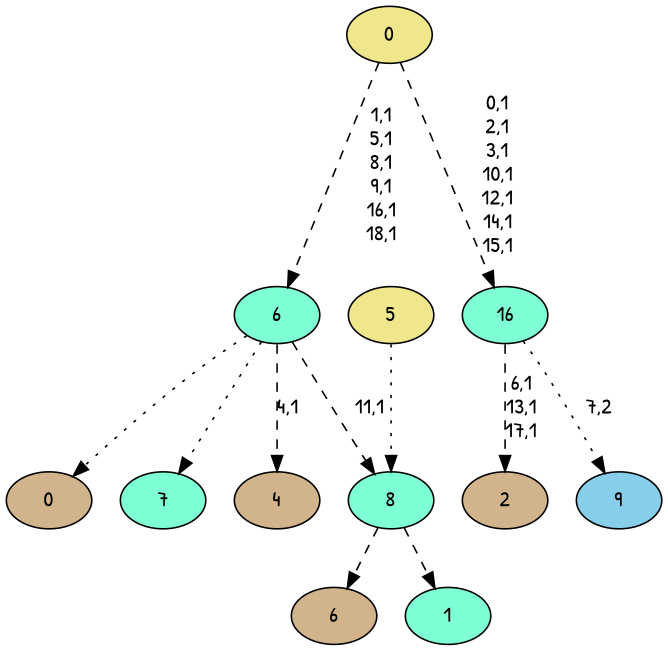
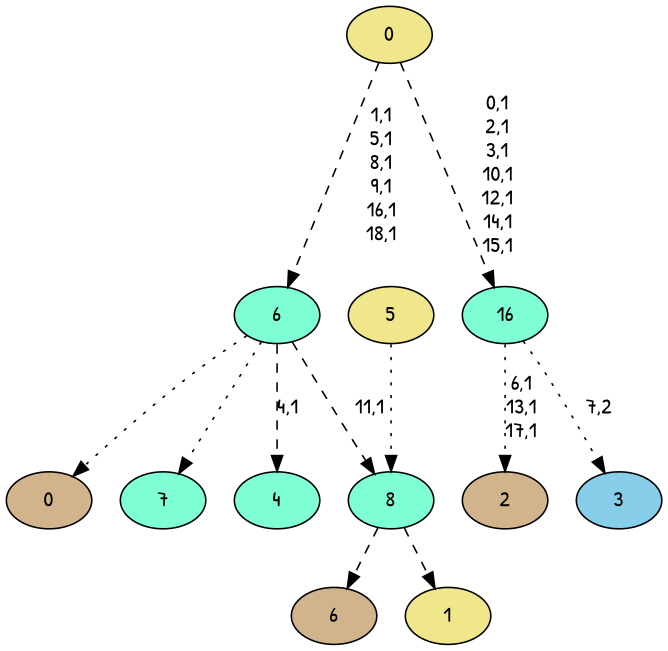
edge "16" -> "2": style dashed -> dotted
node "4": fillcolor tan -> aquamarine
node "9": label "9" -> "3"
node "1": fillcolor aquamarine -> khaki
